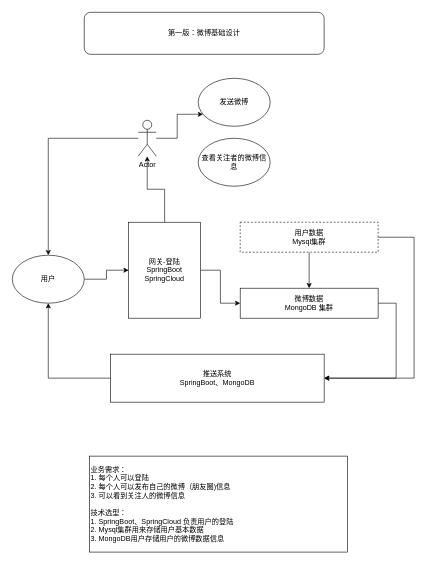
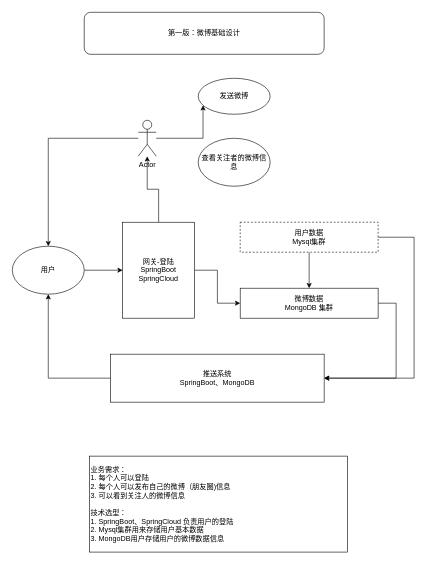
node "发送微博": size 72x48 -> 72x36
node "网关-登陆 SpringBoot SpringCloud": moved (165, 270) -> (159, 270)
node "用户": moved (48, 279) -> (48, 270)
